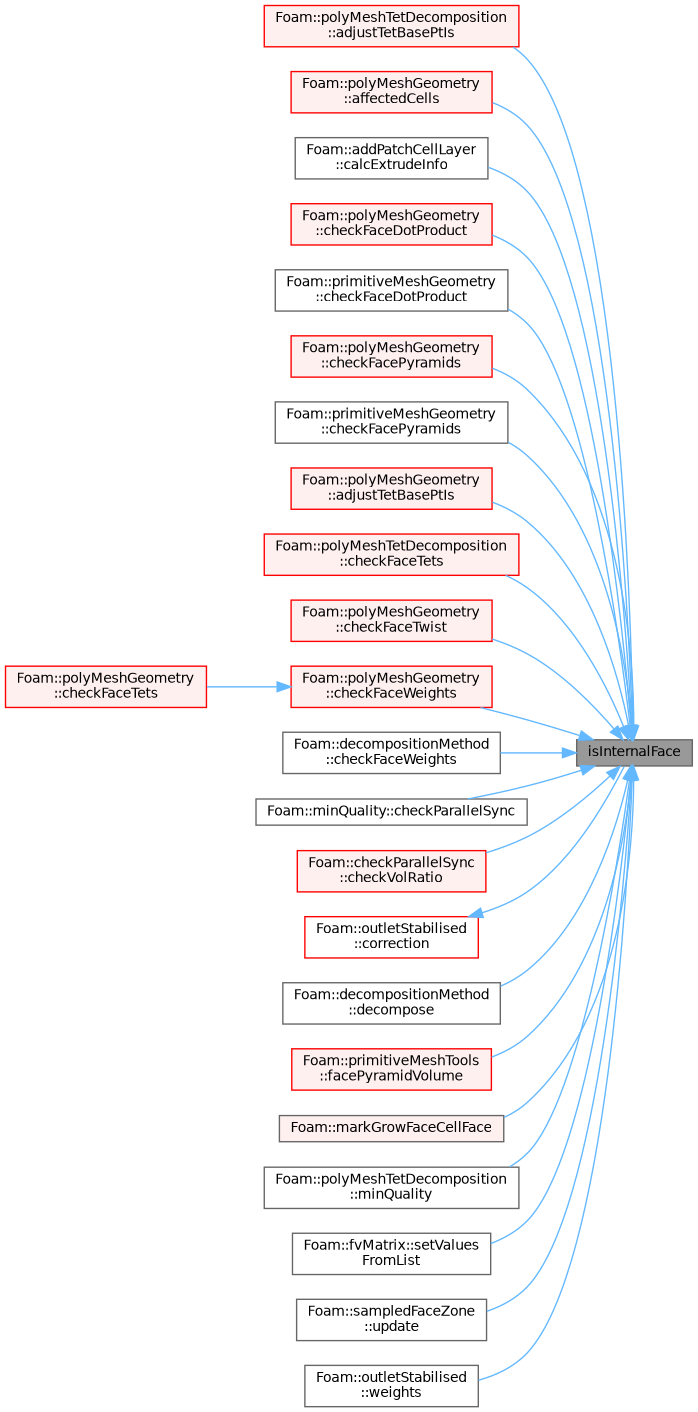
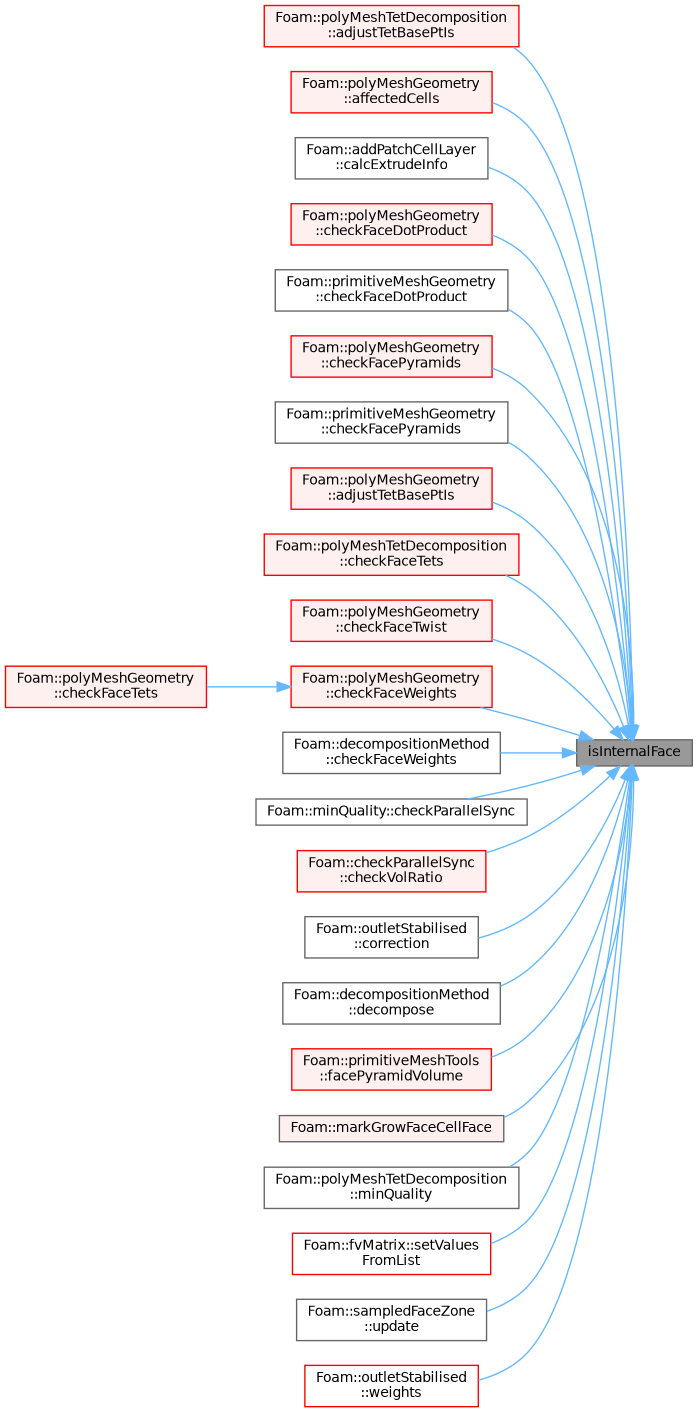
edge "isInternalFace" -> "Foam::outletStabilised ::correction": reversed
node "Foam::outletStabilised ::correction": color red -> grey40
node "Foam::fvMatrix::setValues FromList": color grey40 -> red
node "Foam::outletStabilised ::weights": color grey40 -> red
